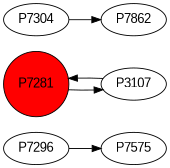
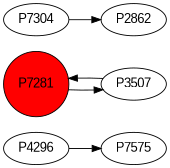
node "P7862": label "P7862" -> "P2862"
node "P3107": label "P3107" -> "P3507"
node "P7296": label "P7296" -> "P4296"
